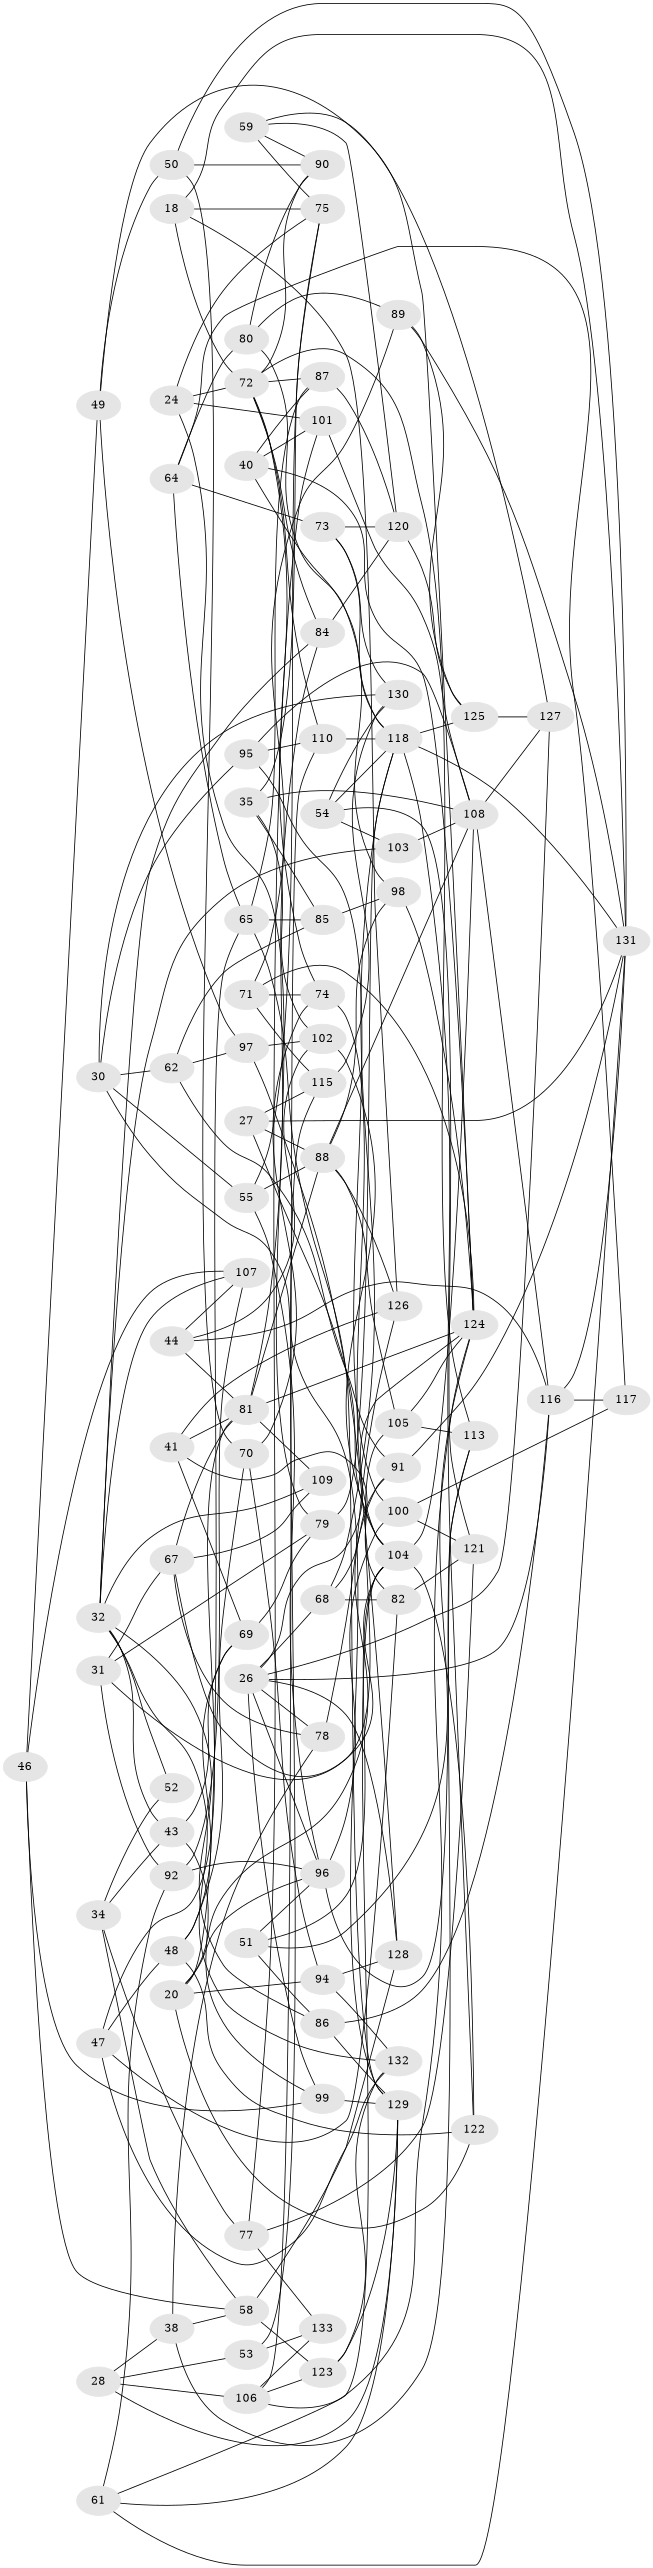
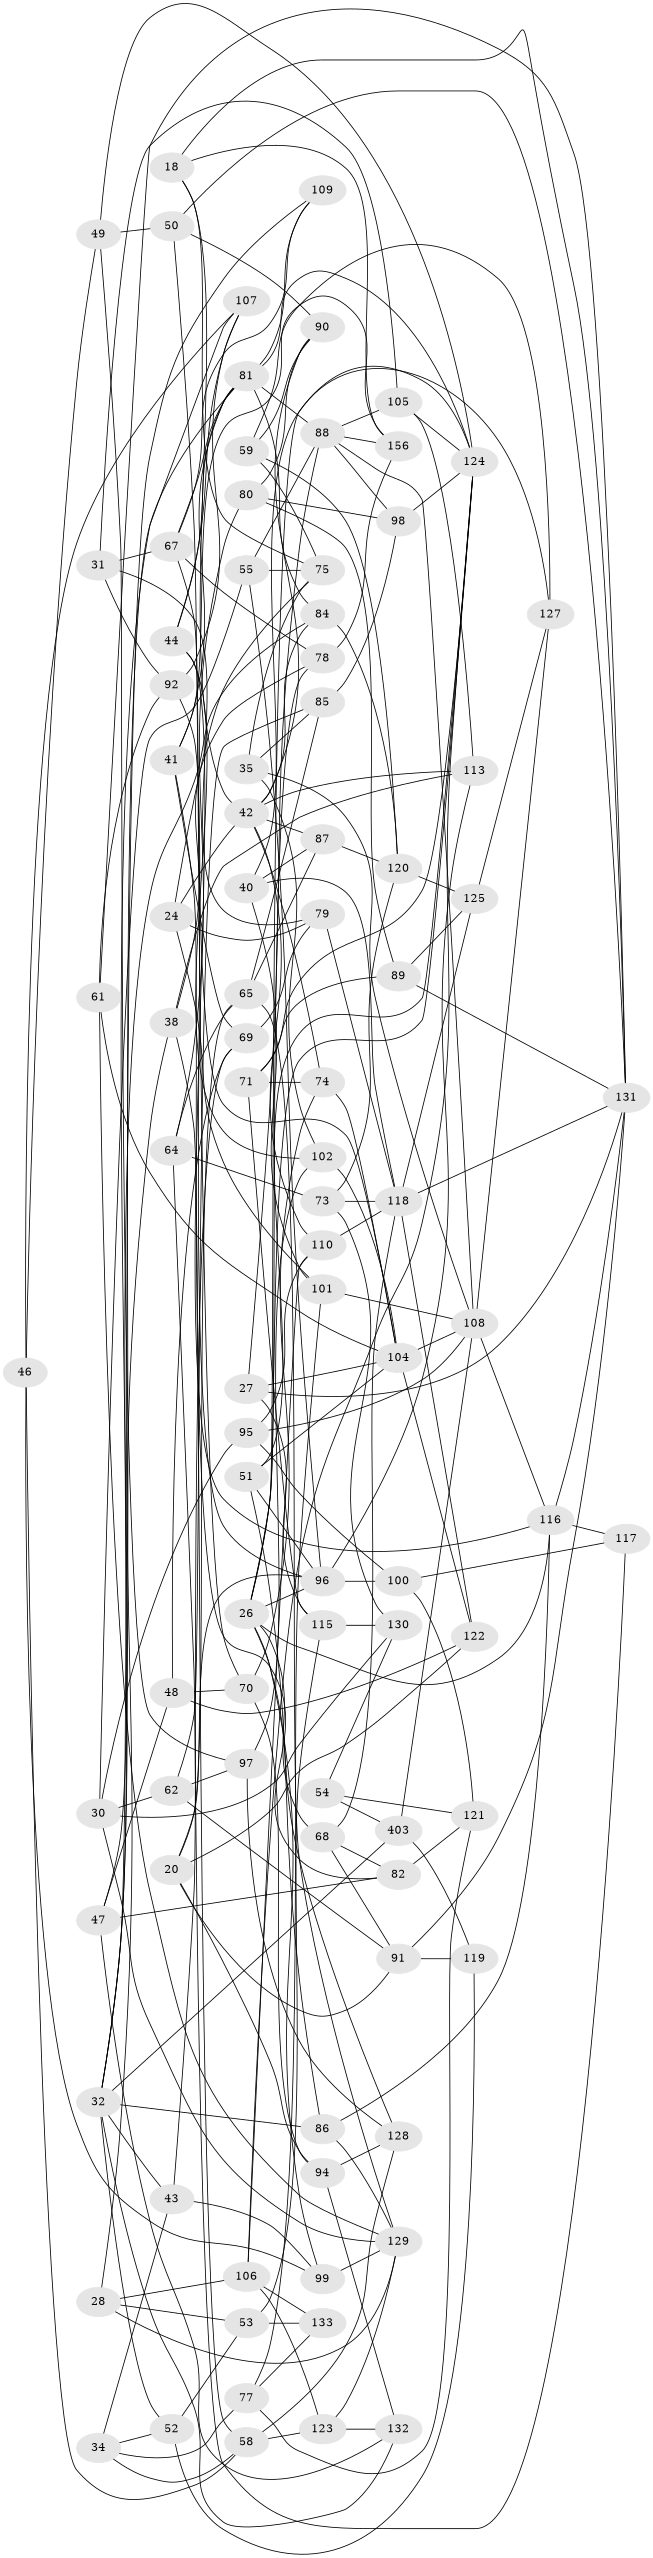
node "72": label "72" -> "42"
edge "118" -- "54": removed
node "103": label "103" -> "403"
node "126": label "126" -> "156"
node "119": added
edge "53" -- "52": added
